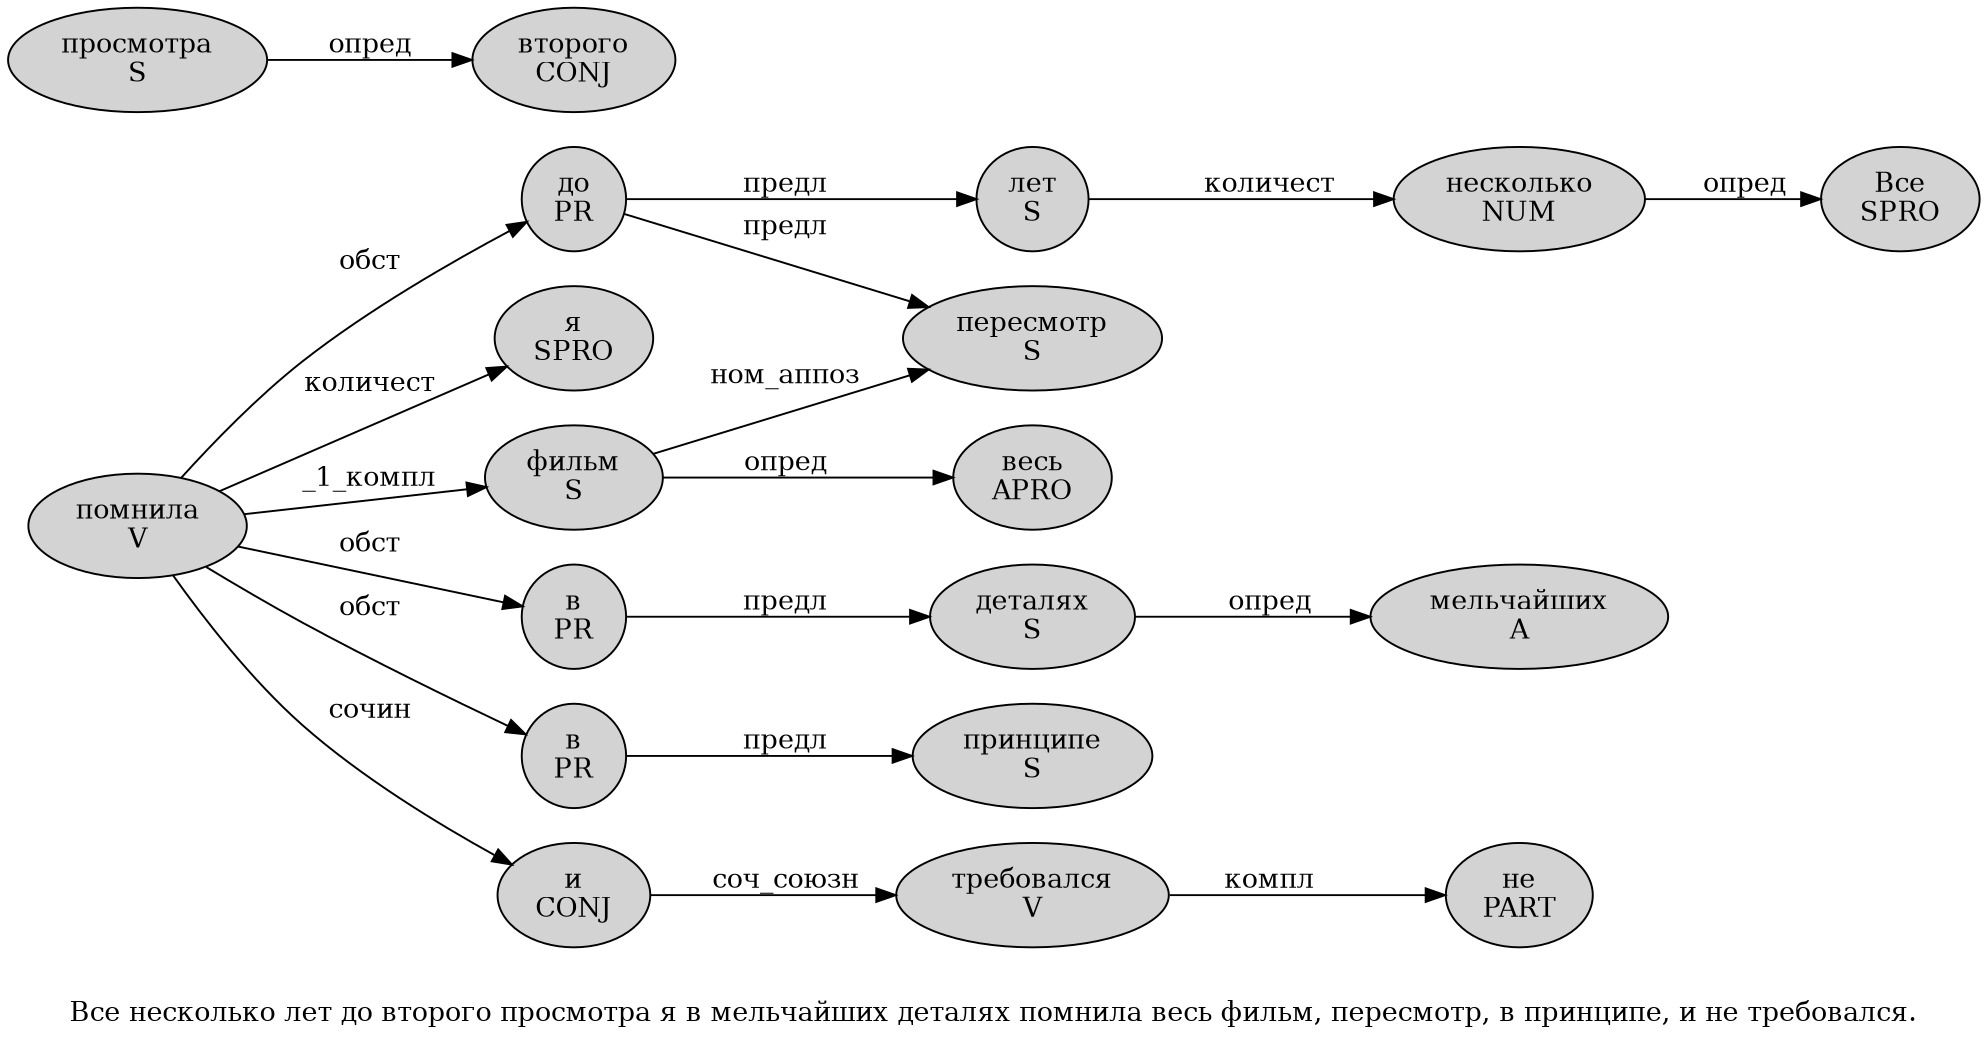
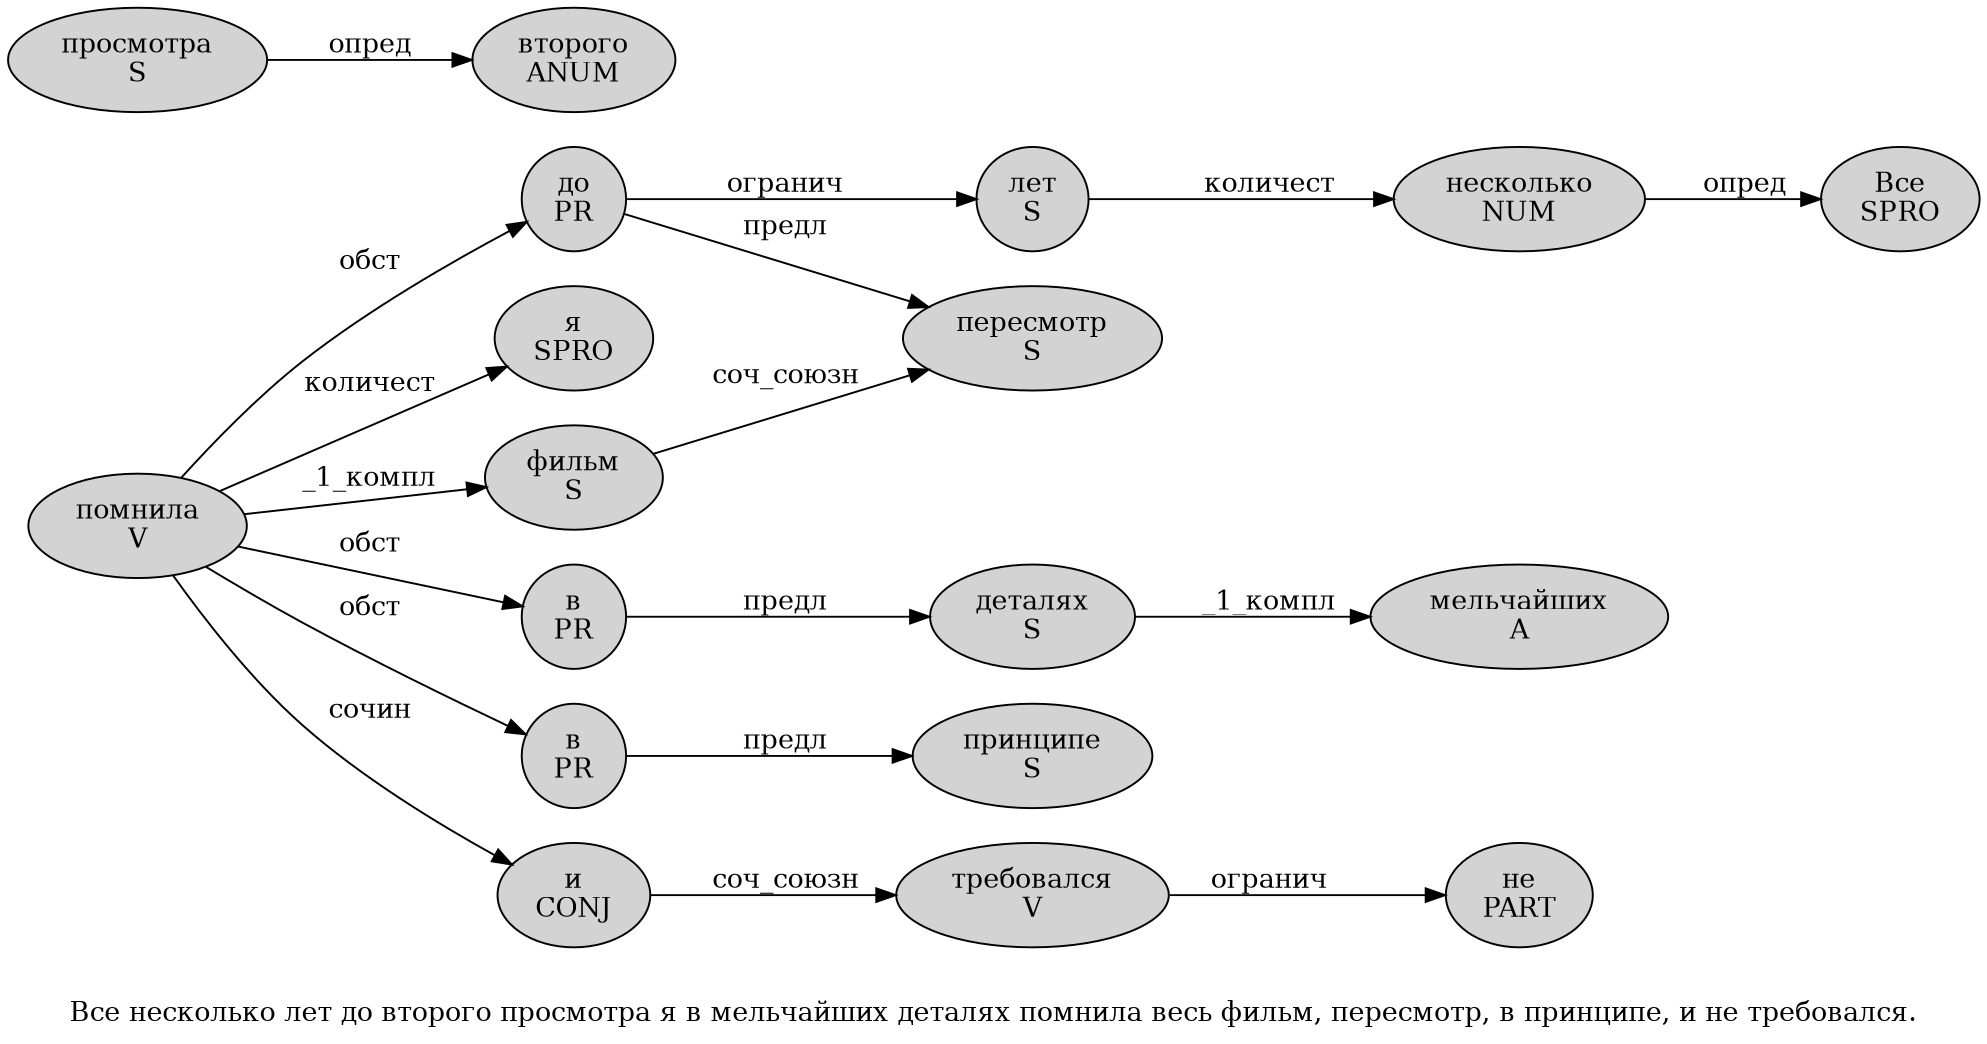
node "второго CONJ": label "второго CONJ" -> "второго ANUM"
edge "до PR" -> "лет S": label "предл" -> "огранич"
edge "фильм S" -> "пересмотр S": label "ном_аппоз" -> "соч_союзн"
node "весь APRO": removed
edge "деталях S" -> "мельчайших A": label "опред" -> "_1_компл"
edge "требовался V" -> "не PART": label "компл" -> "огранич"
